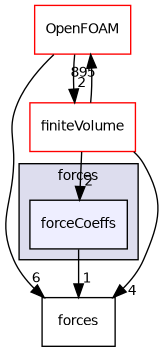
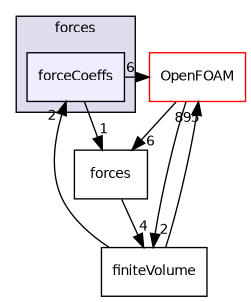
edge "forceCoeffs" -> "OpenFOAM": added
node "finiteVolume": color red -> black
edge "finiteVolume" -> "forces": reversed
